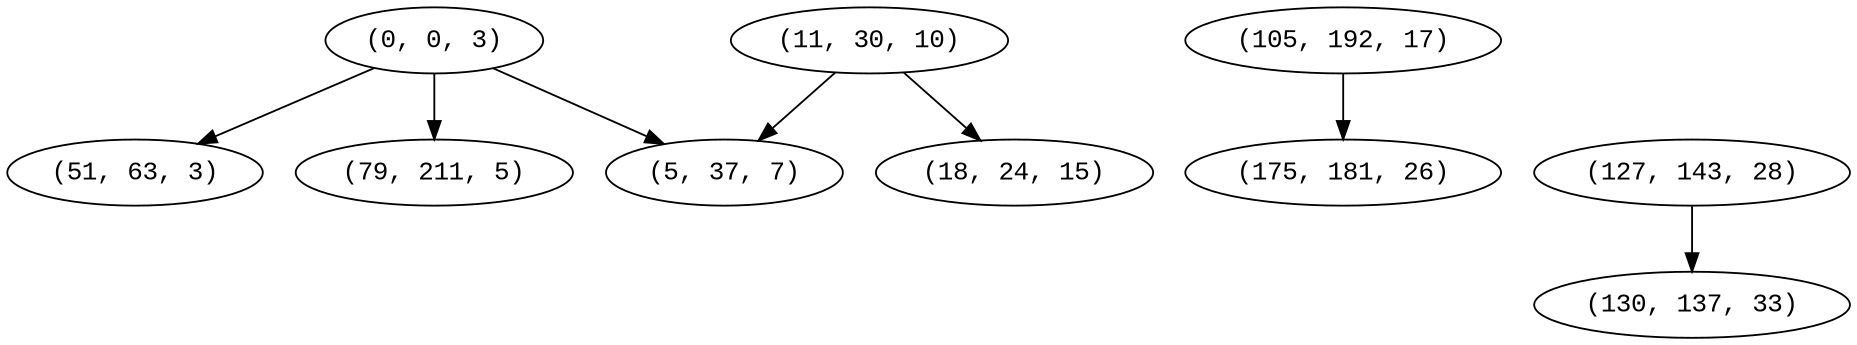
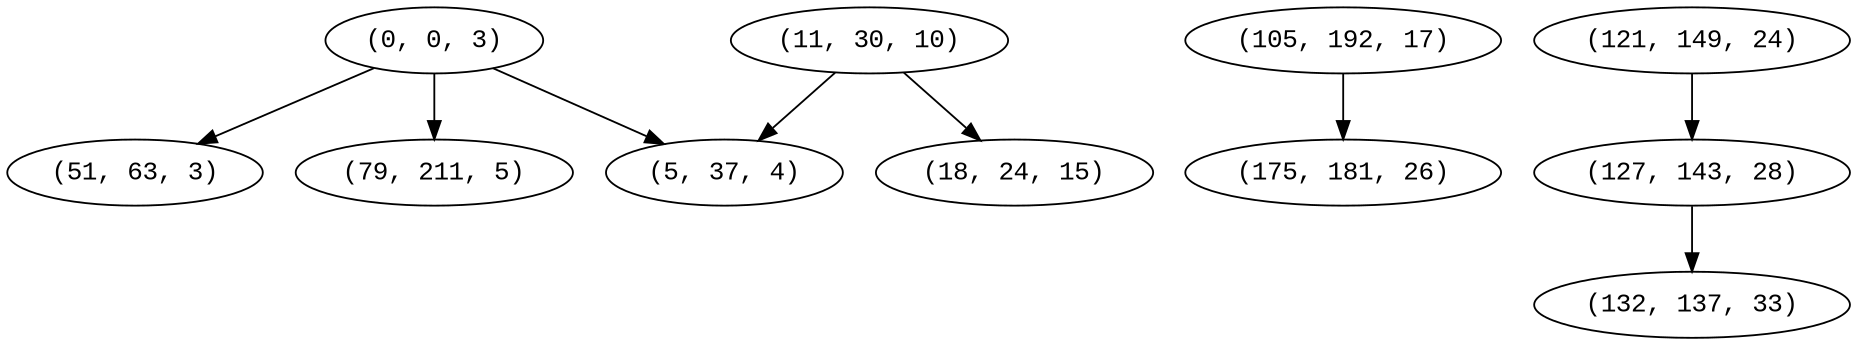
node "(121, 149, 24)": added
node "(5, 37, 7)": label "(5, 37, 7)" -> "(5, 37, 4)"
node "(130, 137, 33)": label "(130, 137, 33)" -> "(132, 137, 33)"
